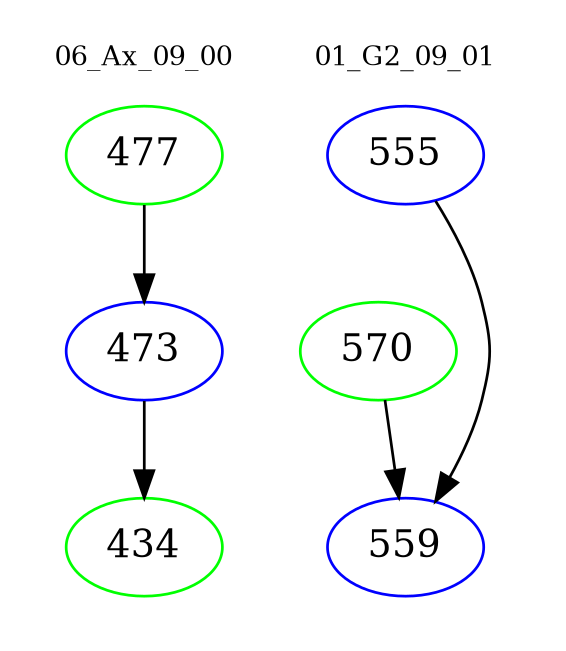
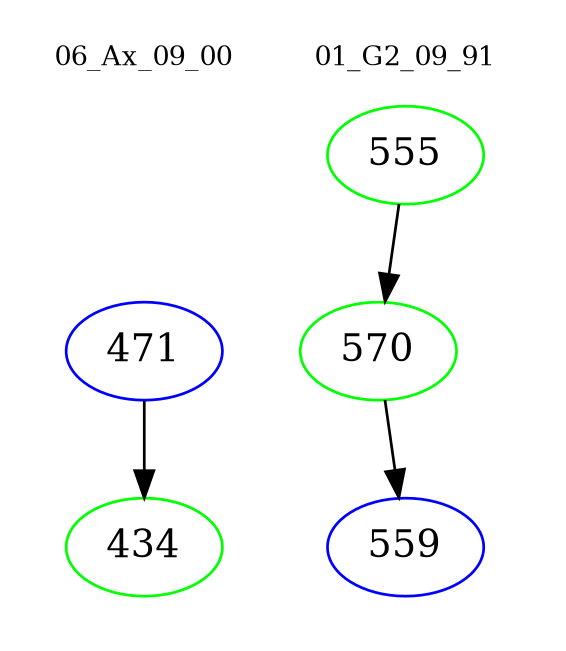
cluster "01_G2_09_01": label "01_G2_09_01" -> "01_G2_09_91"
node "477": removed
node "555": color blue -> green
edge "555" -> "559": now "555" -> "570"
node "473": label "473" -> "471"
